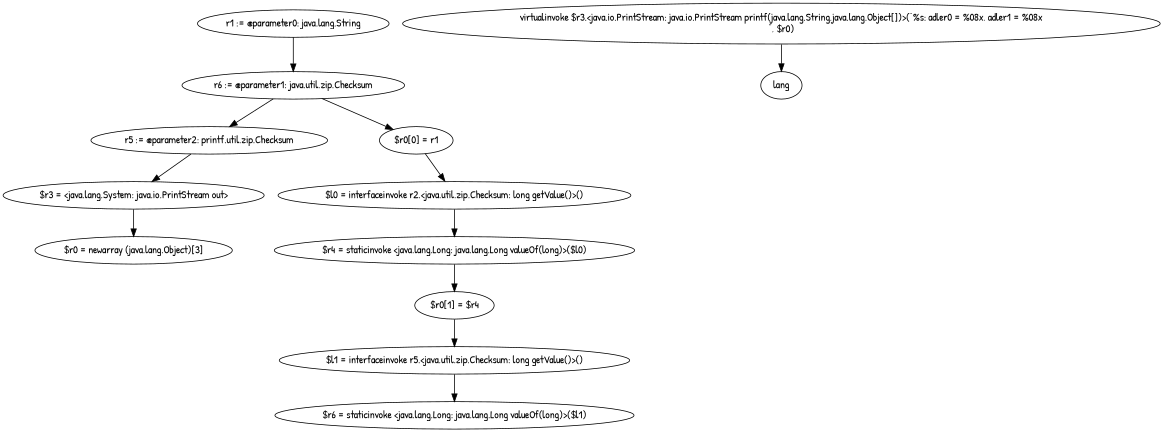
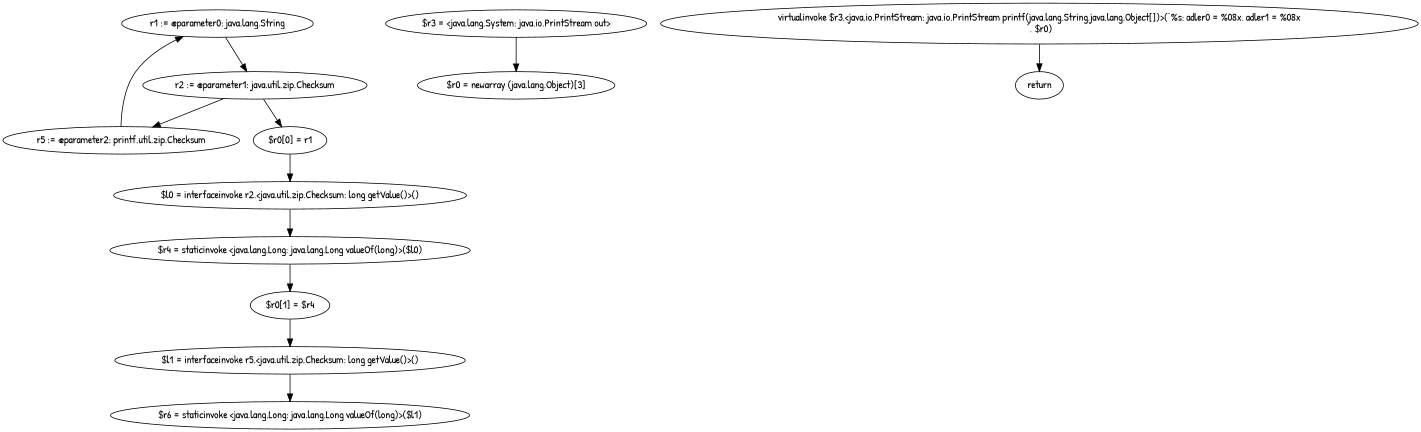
node "r6 := @parameter1: java.util.zip.Checksum": label "r6 := @parameter1: java.util.zip.Checksum" -> "r2 := @parameter1: java.util.zip.Checksum"
node "lang": label "lang" -> "return"
edge "r5 := @parameter2: printf.util.zip.Checksum" -> "$r3 = <java.lang.System: java.io.PrintStream out>": now "r5 := @parameter2: printf.util.zip.Checksum" -> "r1 := @parameter0: java.lang.String"
